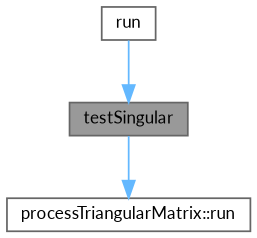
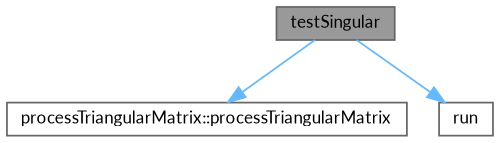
edge "run" -> "testSingular": reversed
node "processTriangularMatrix::run": label "processTriangularMatrix::run" -> "processTriangularMatrix::processTriangularMatrix"
